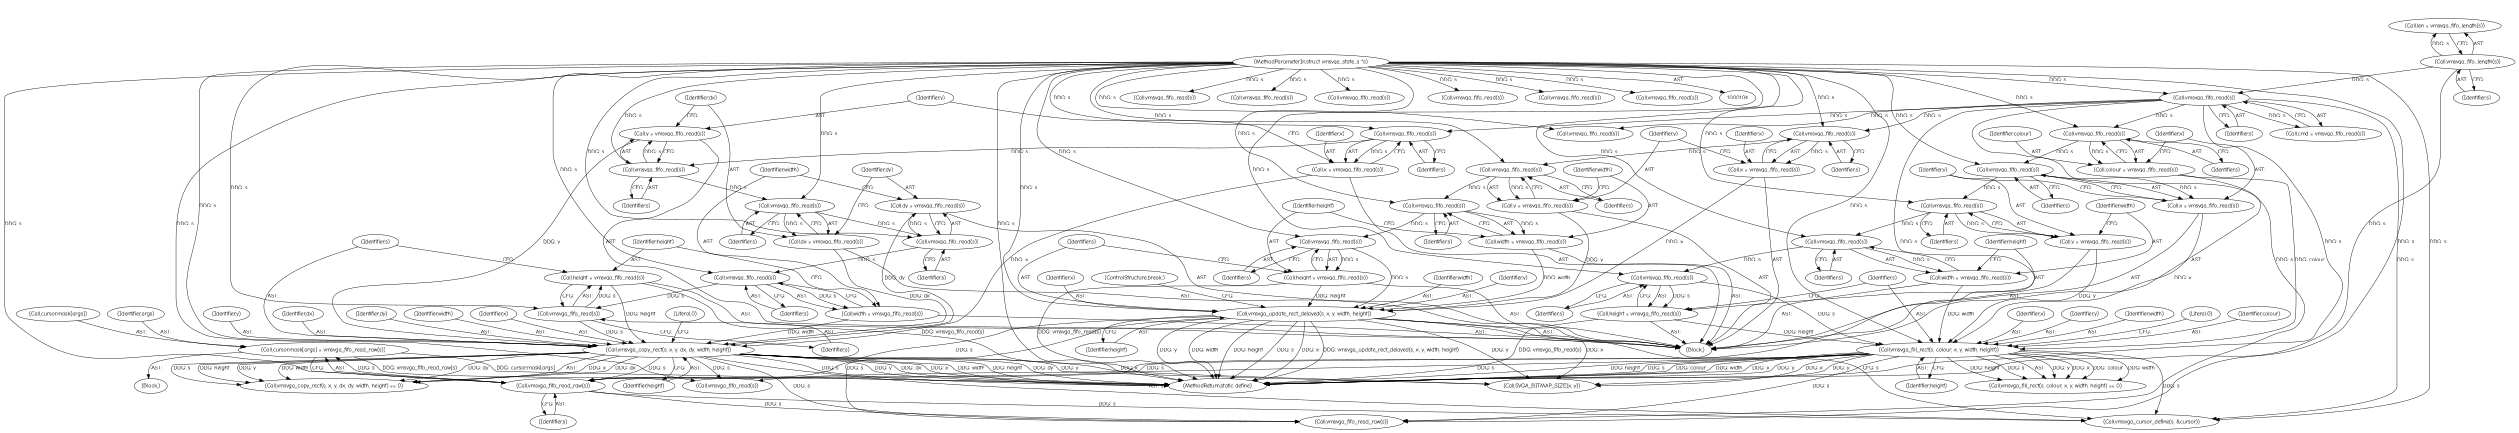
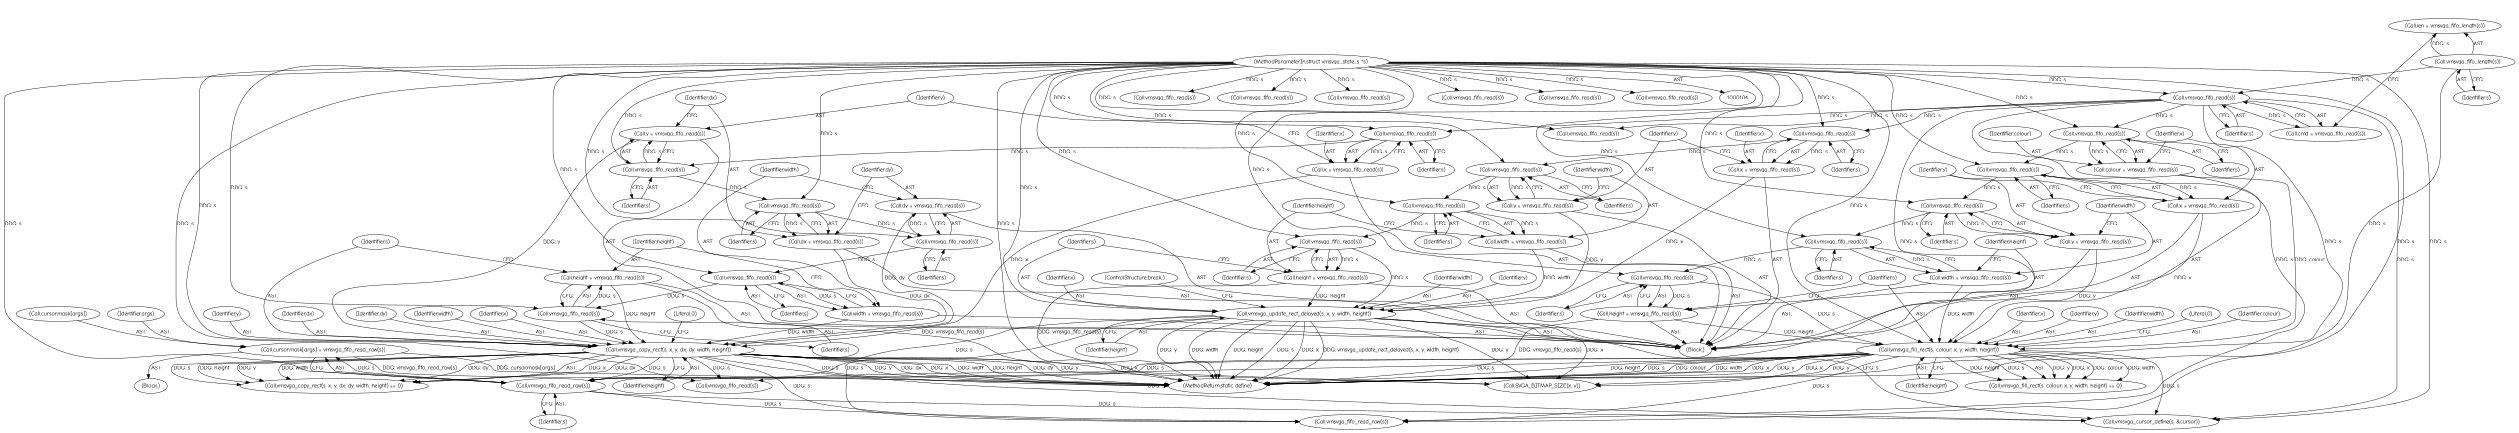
edge "(Call,len = vmsvga_fifo_length(s))" -> "(Call,vmsvga_fifo_length(s))": now "(Call,len = vmsvga_fifo_length(s))" -> "(Call,cmd = vmsvga_fifo_read(s))"
edge "(Call,vmsvga_copy_rect(s, x, y, dx, dy, width, height))" -> "(Call,vmsvga_cursor_define(s, &cursor))": label "AST: s" -> "DDG: s"
